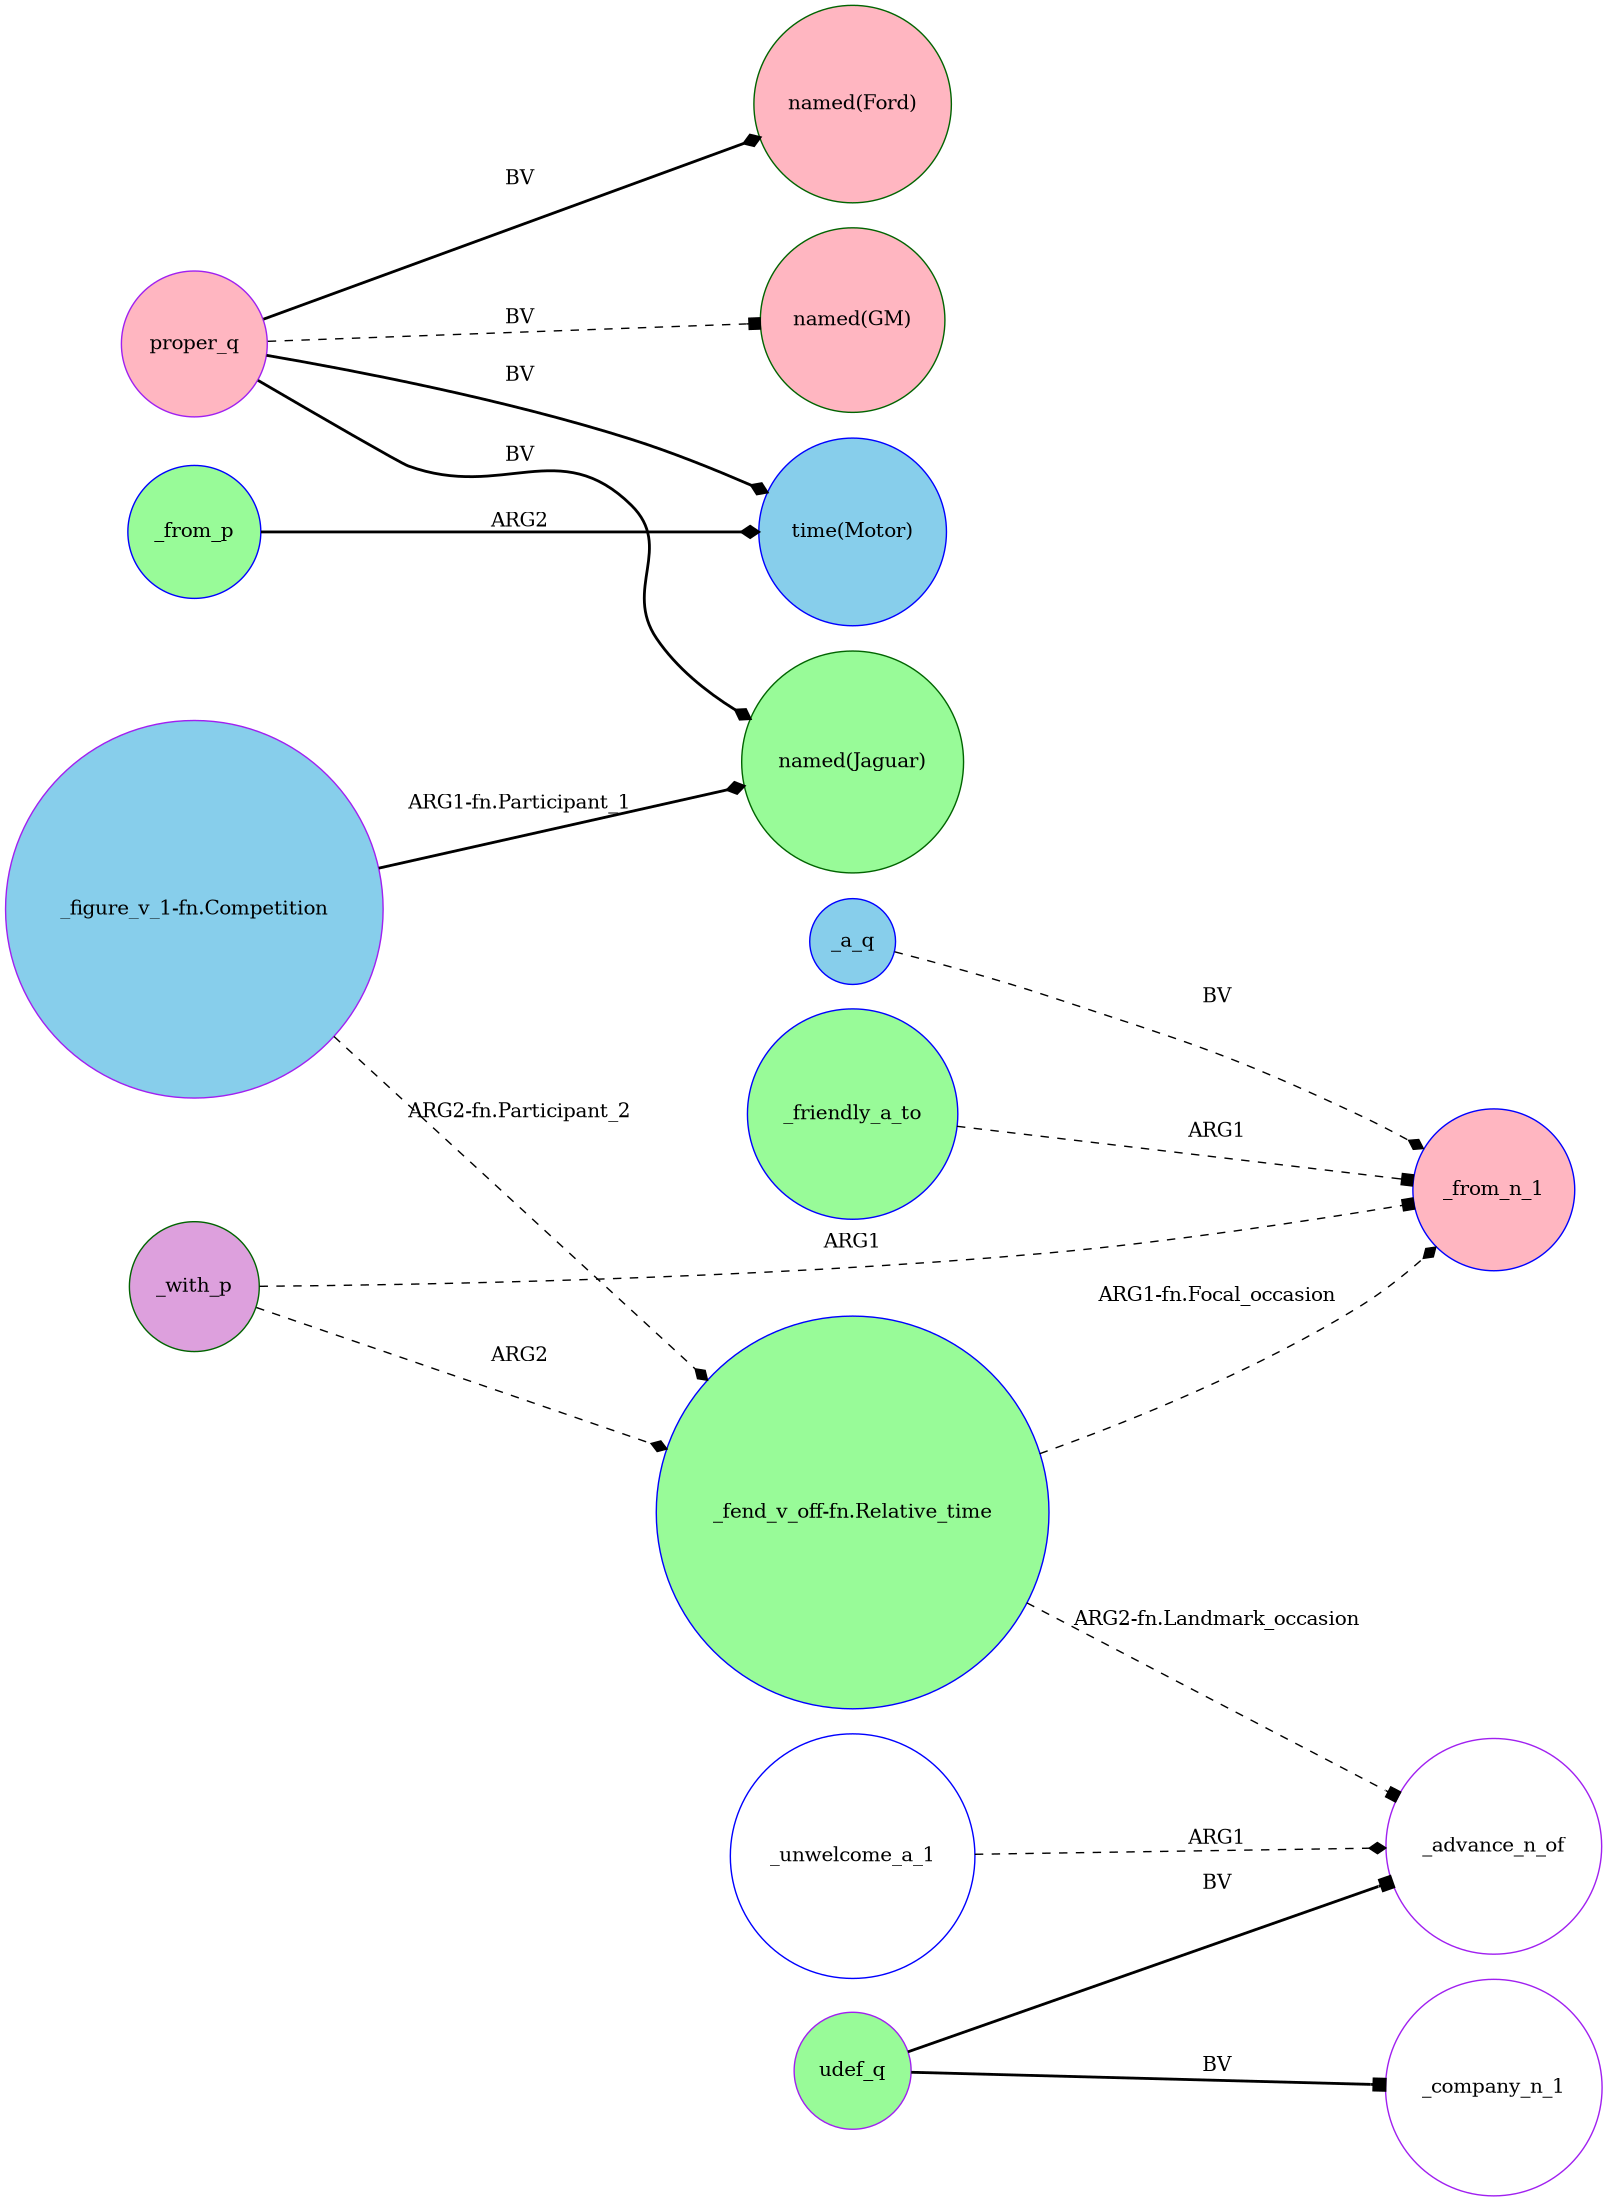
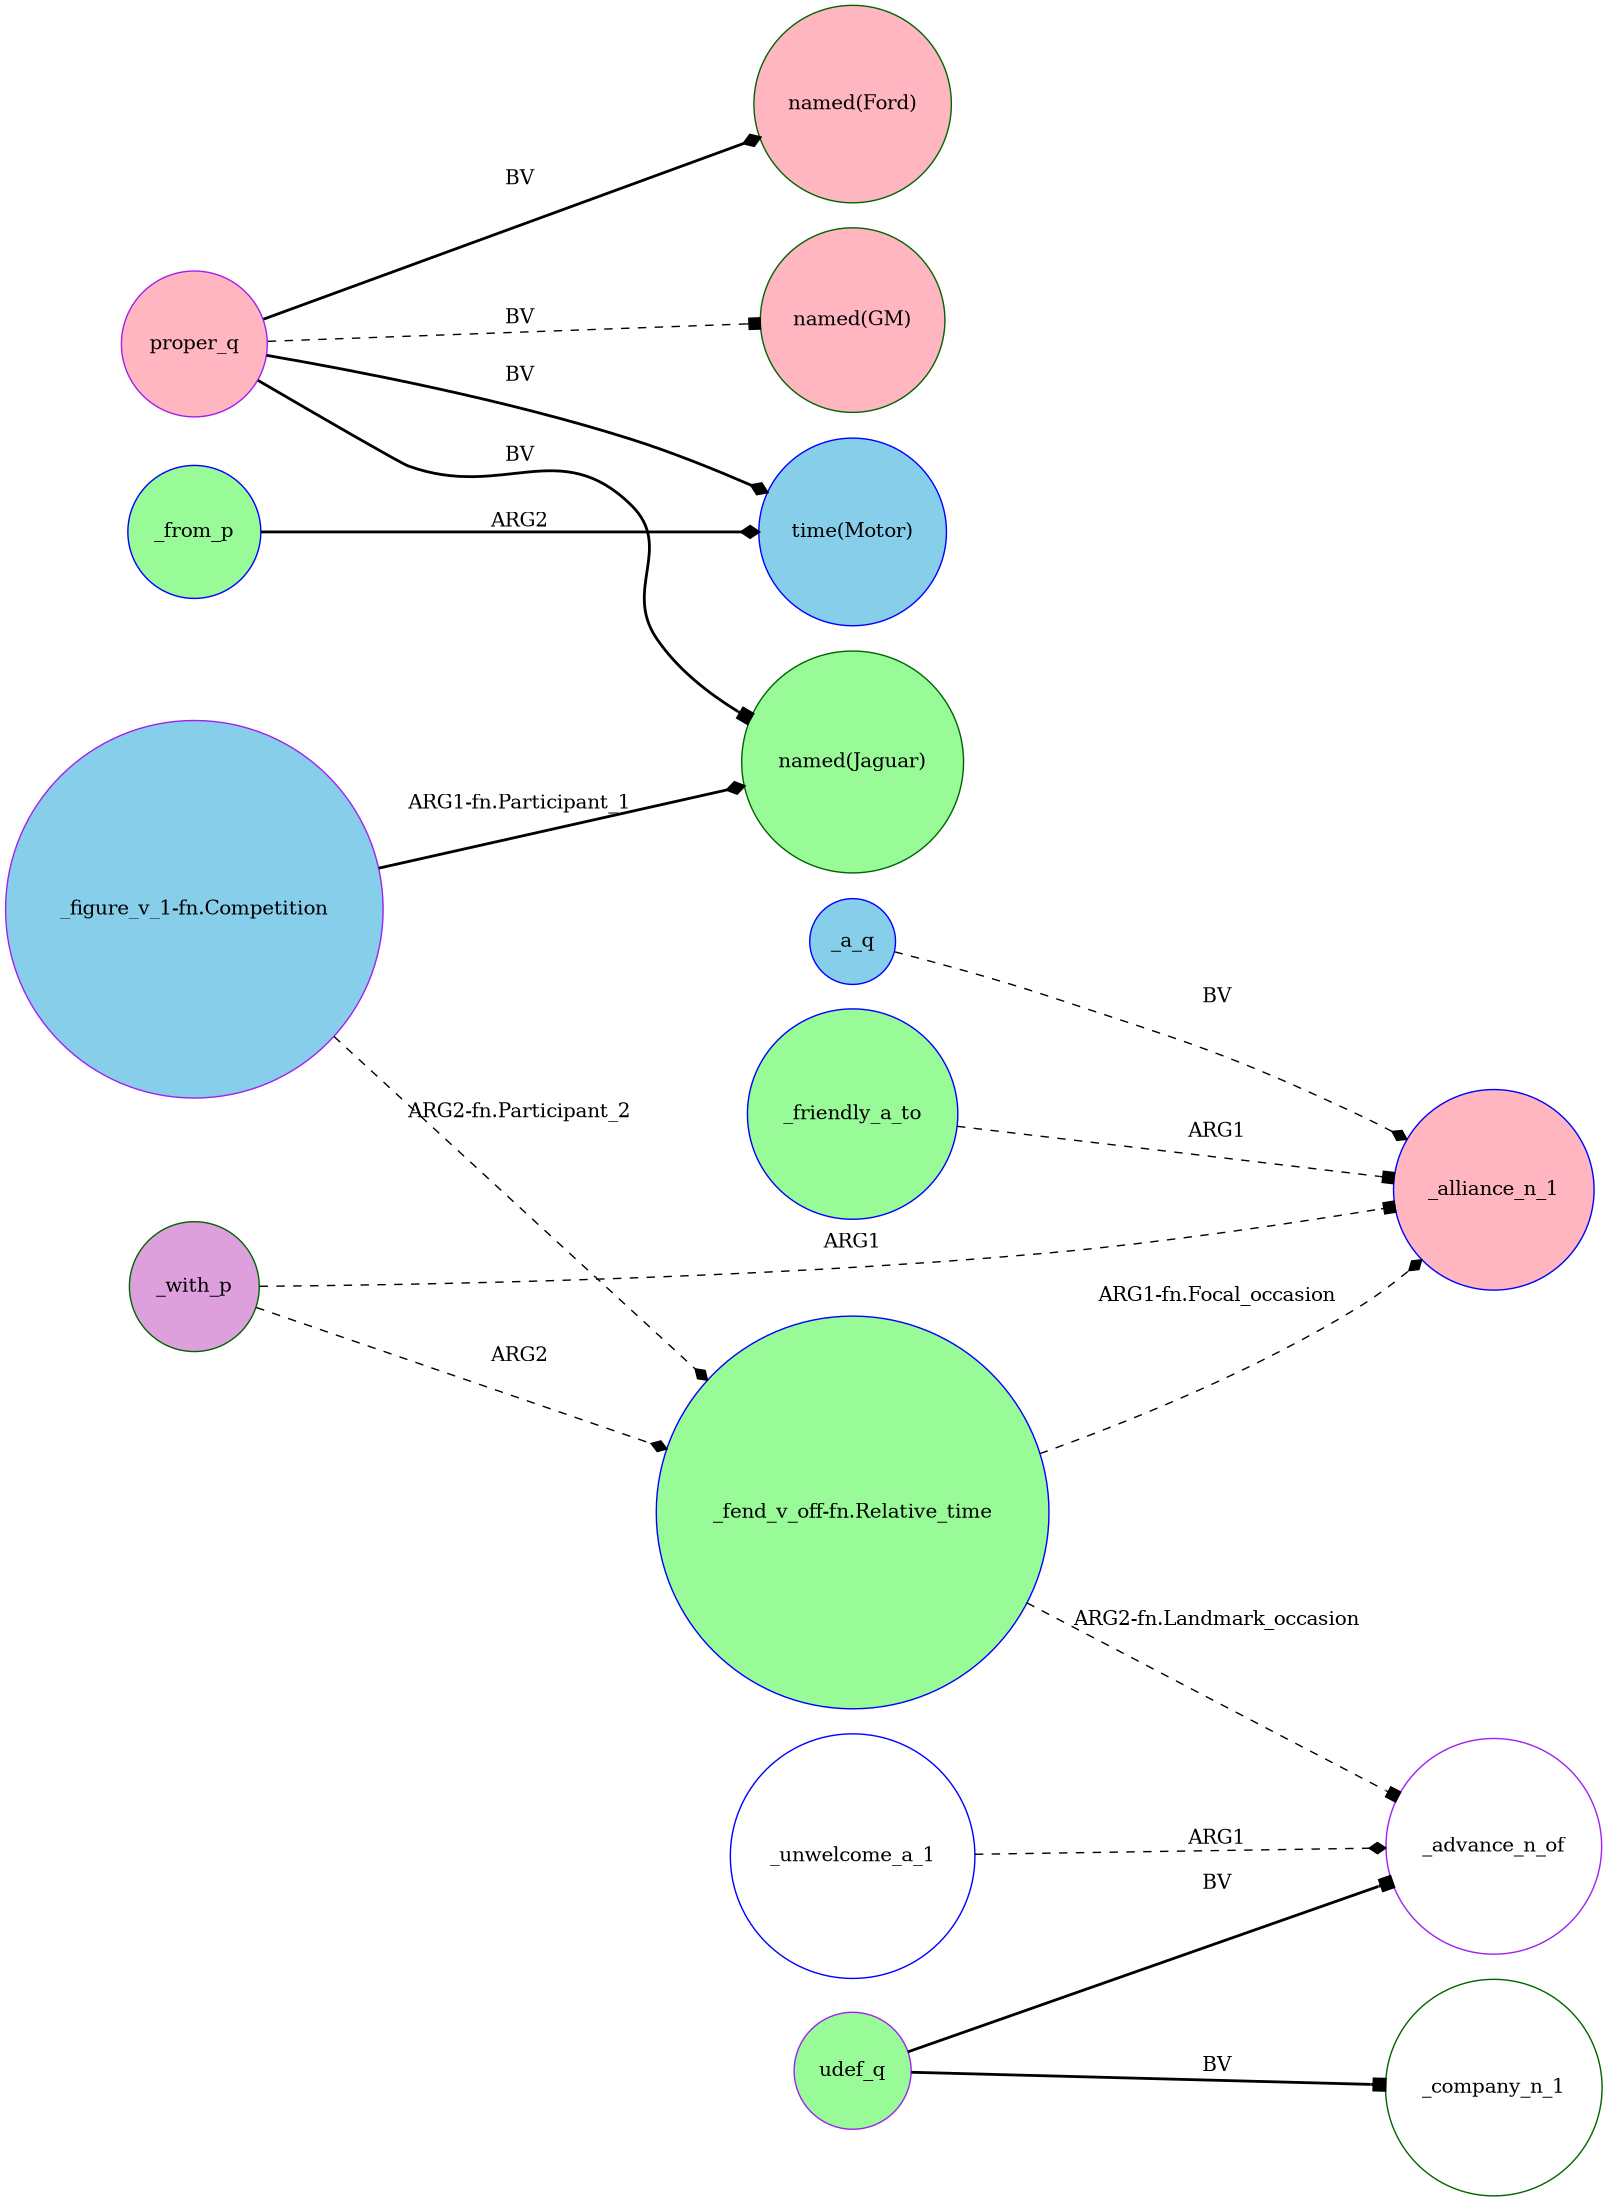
edge "proper_q" -> "named(Jaguar)": arrowhead diamond -> box
node "_from_n_1": label "_from_n_1" -> "_alliance_n_1"
node "_company_n_1": color purple -> darkgreen
